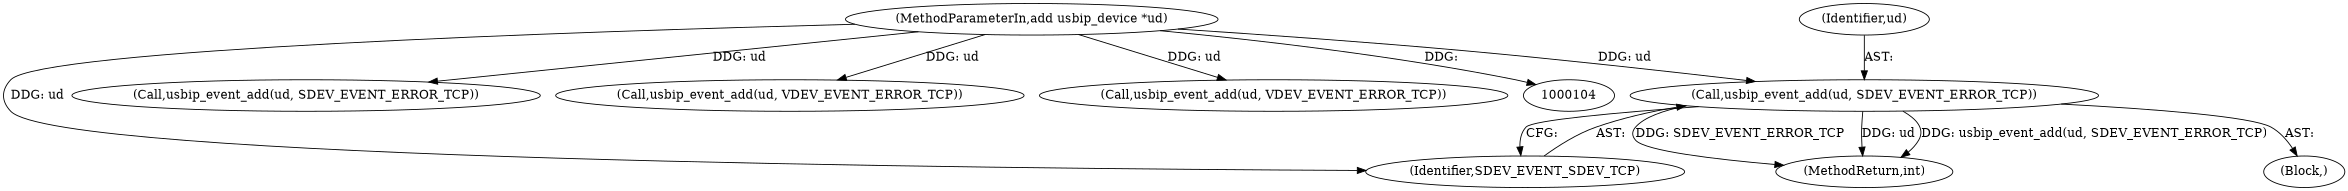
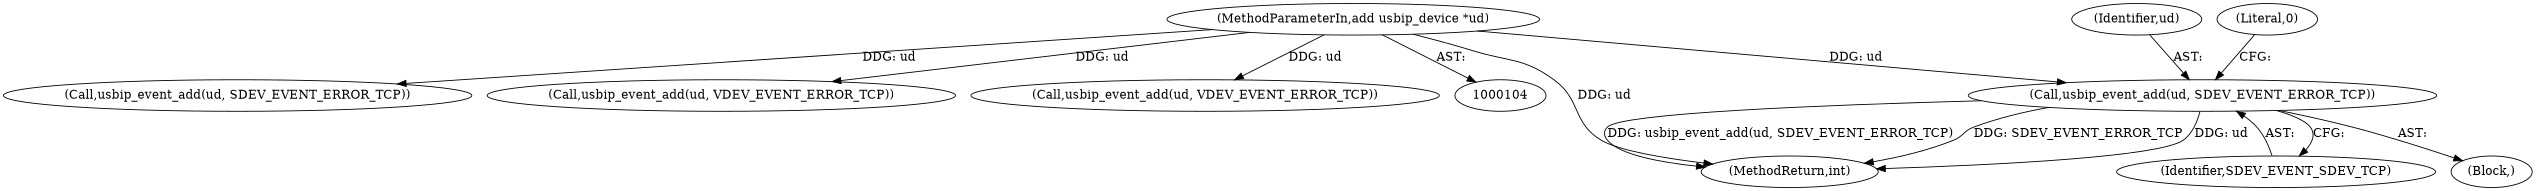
node "(Literal,0)": added
edge "(MethodParameterIn,add usbip_device *ud)" -> "1000104": label "DDG: " -> "AST: "
edge "(MethodParameterIn,add usbip_device *ud)" -> "(Identifier,SDEV_EVENT_SDEV_TCP)": now "(MethodParameterIn,add usbip_device *ud)" -> "(MethodReturn,int)"
